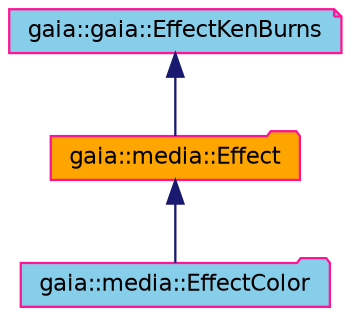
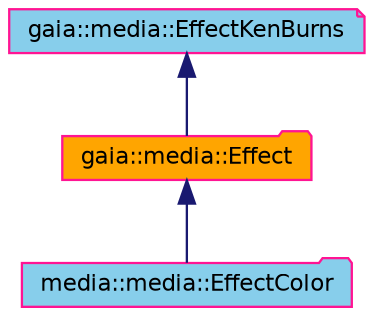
node "gaia::gaia::EffectKenBurns": label "gaia::gaia::EffectKenBurns" -> "gaia::media::EffectKenBurns"
node "gaia::media::EffectColor": label "gaia::media::EffectColor" -> "media::media::EffectColor"
